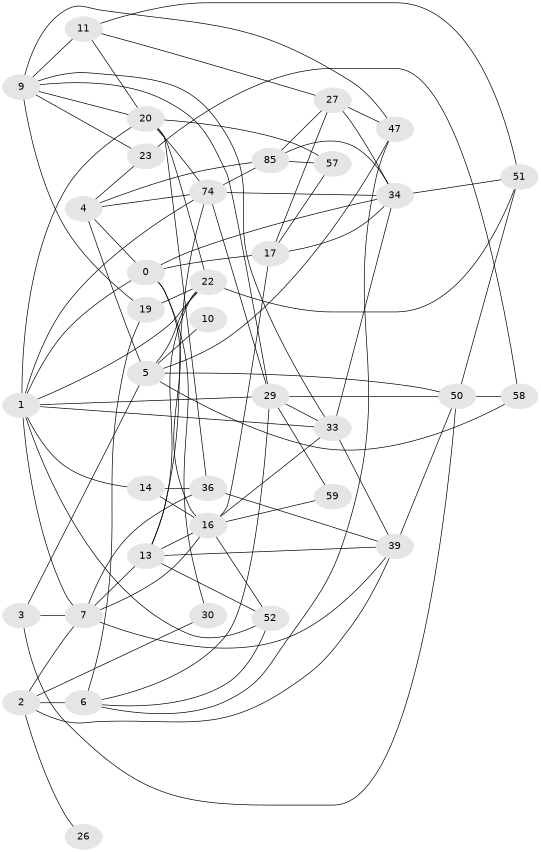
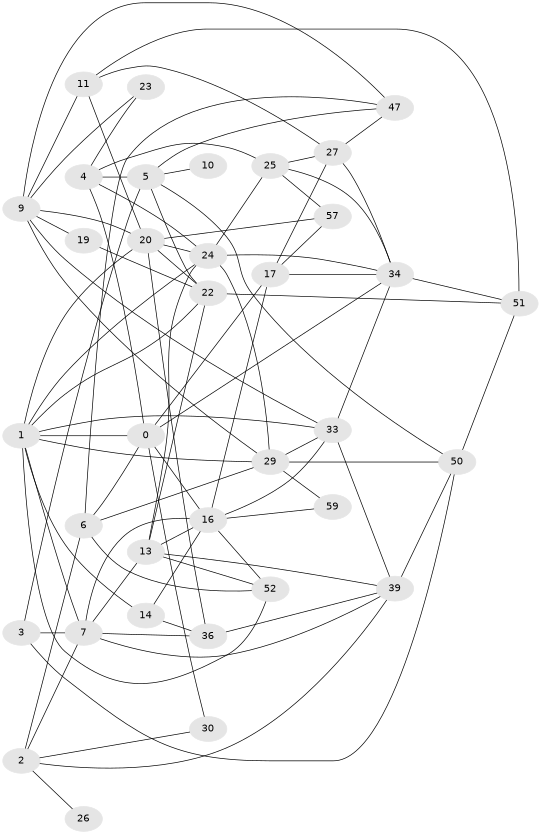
node "85": label "85" -> "25"
node "74": label "74" -> "24"
node "58": removed
edge "19" -- "6": now "0" -- "6"
